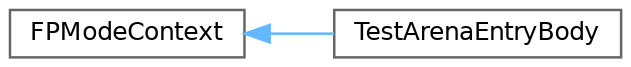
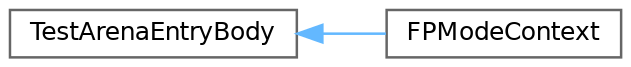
edge "TestArenaEntryBody" -> "FPModeContext": reversed
